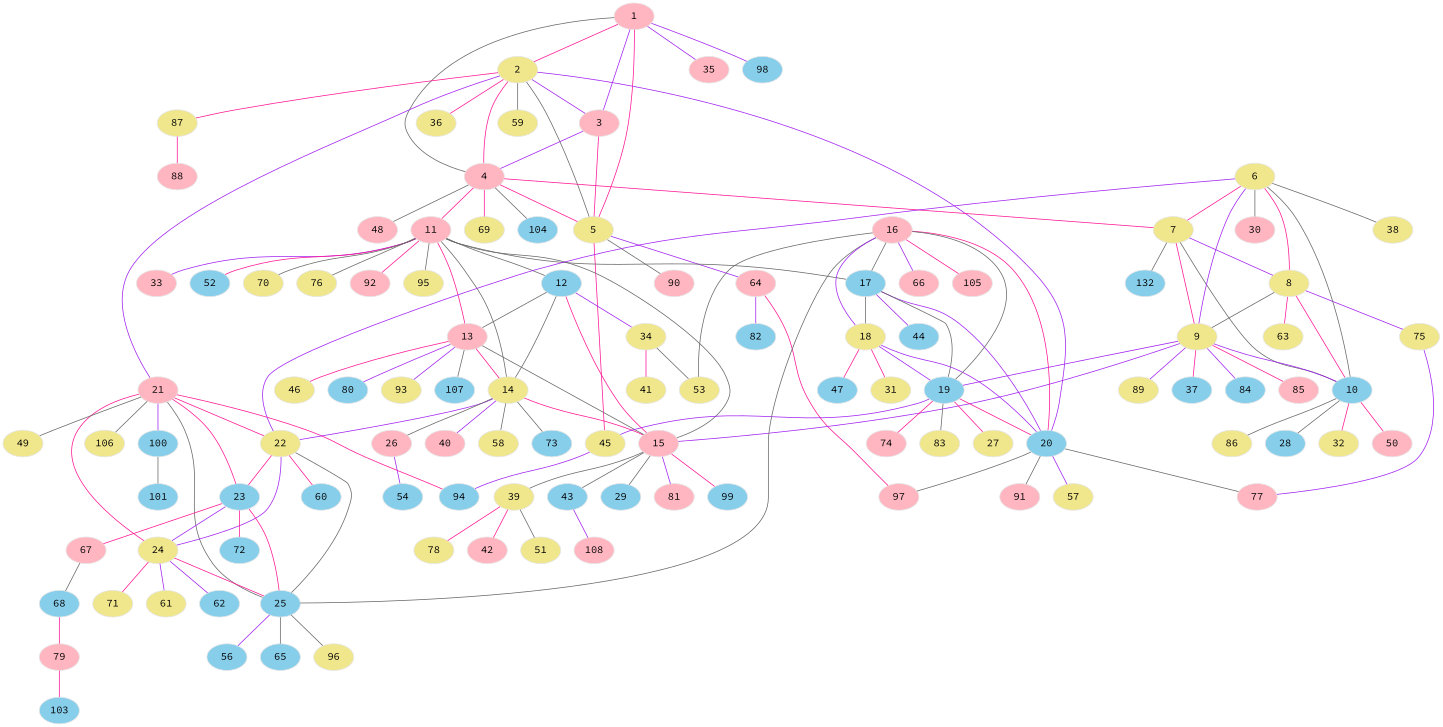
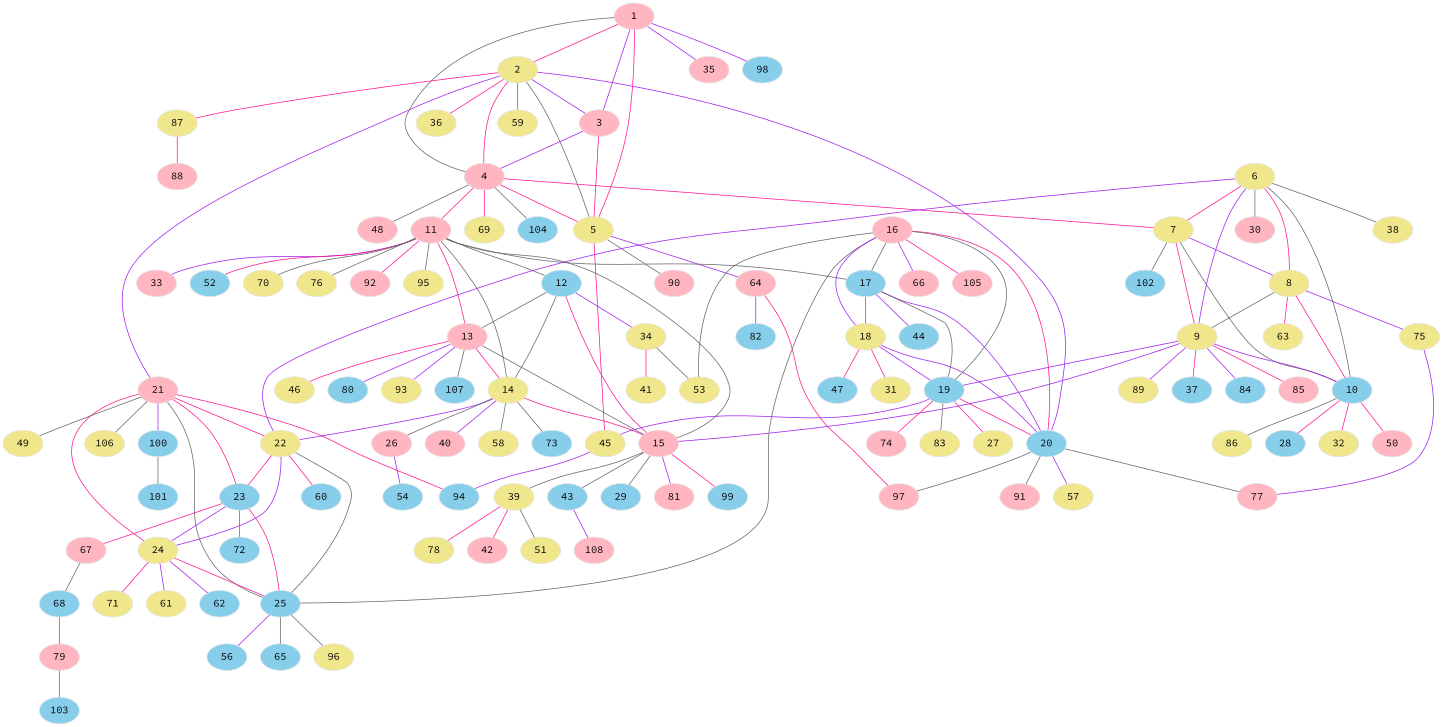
node "132": label "132" -> "102"
edge "10" -- "28": color gray40 -> deeppink
